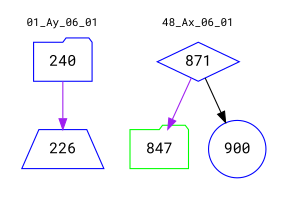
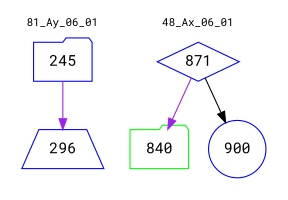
cluster "01_Ay_06_01": label "01_Ay_06_01" -> "81_Ay_06_01"
node "240": label "240" -> "245"
node "226": label "226" -> "296"
node "847": label "847" -> "840"
